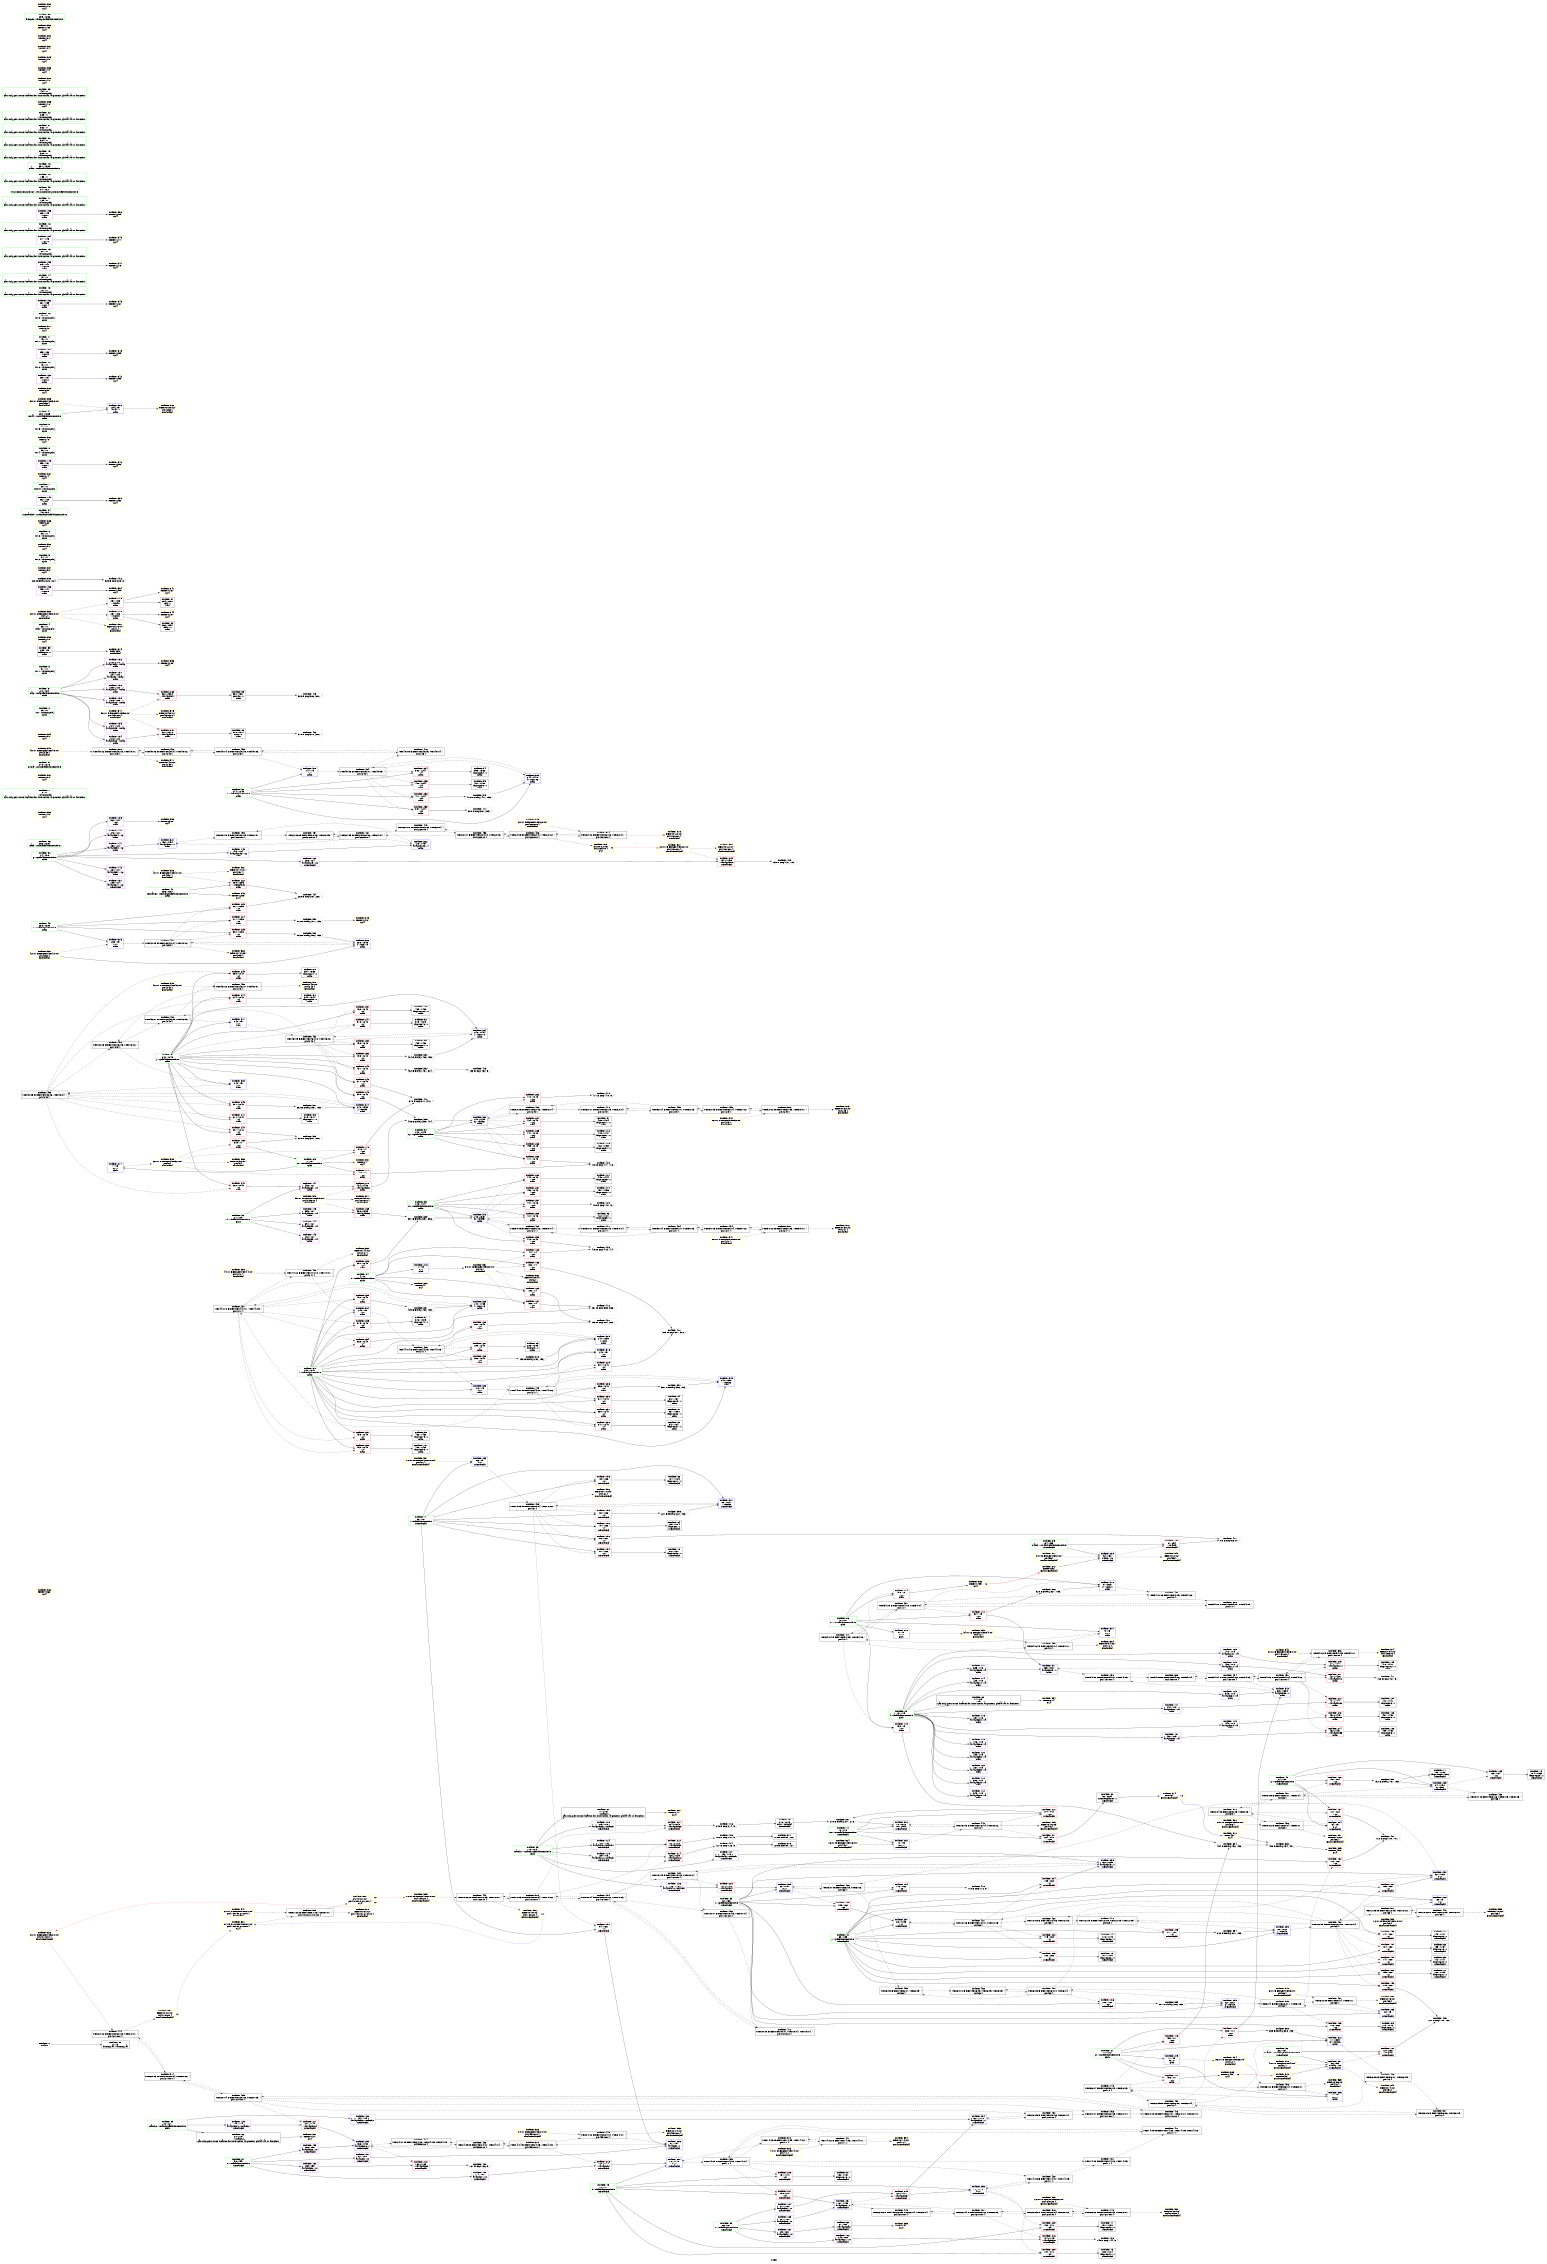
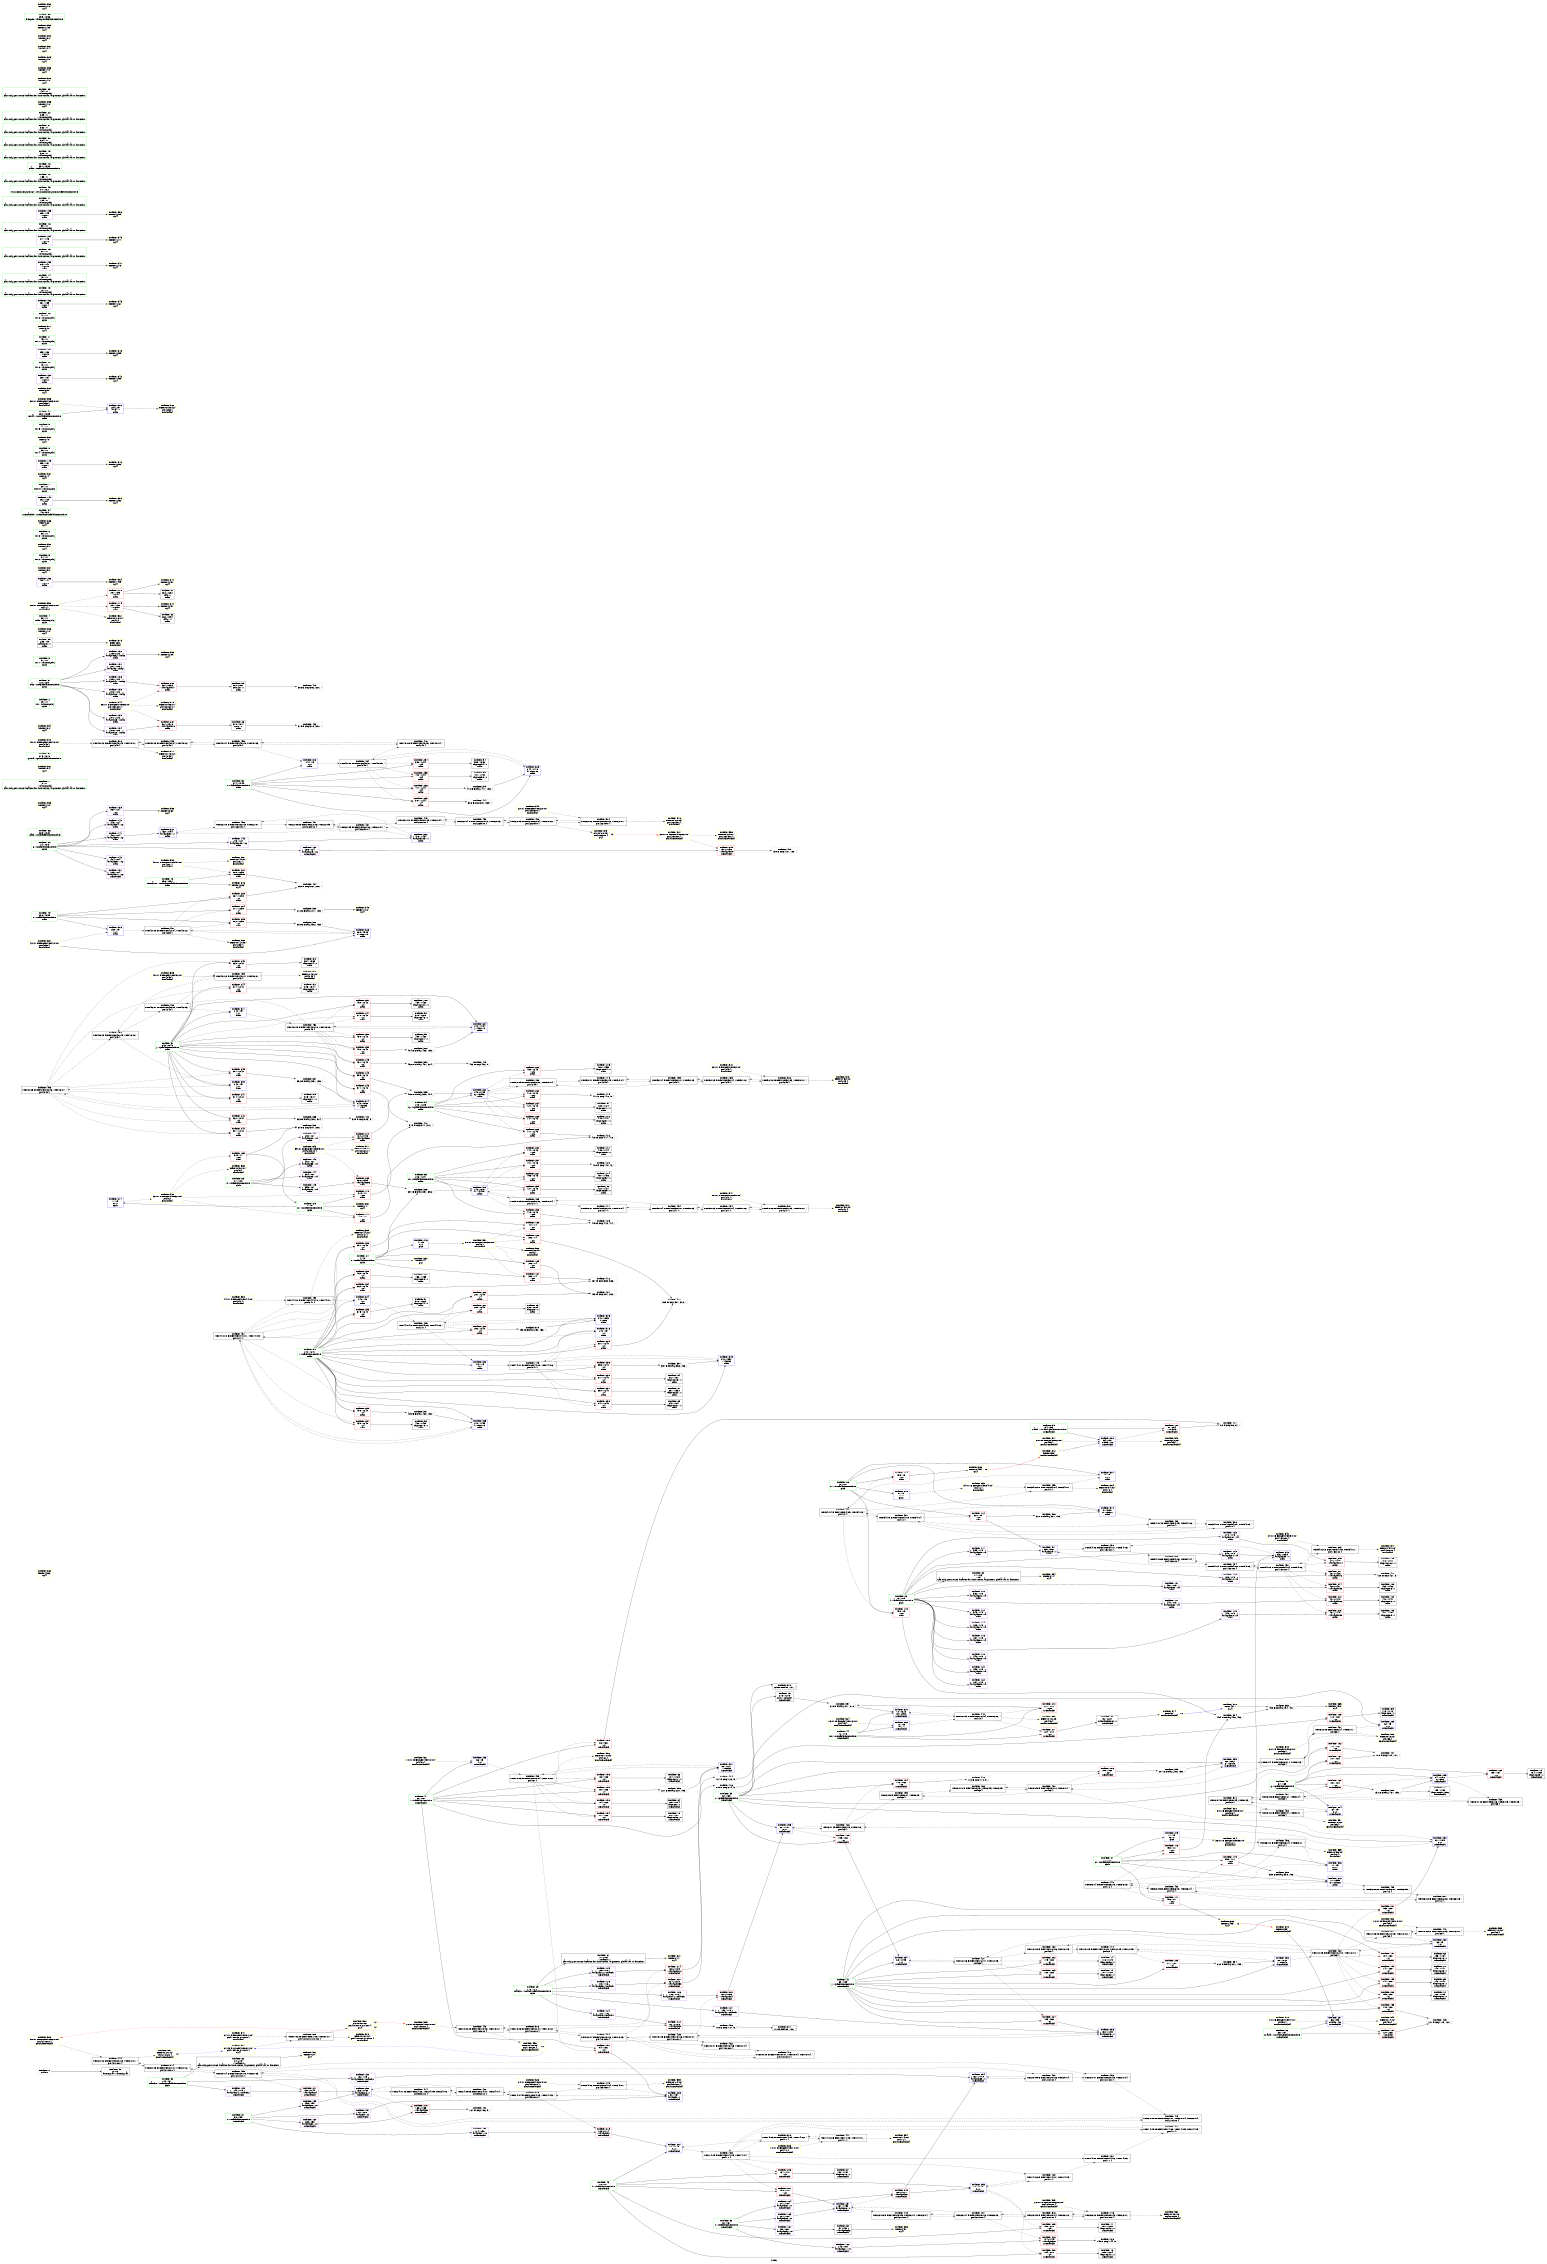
edge "NodeID: 242" -> "NodeID: 147": now "NodeID: 242" -> "NodeID: 385"
edge "NodeID: 285" -> "NodeID: 509": now "NodeID: 550" -> "NodeID: 509"
